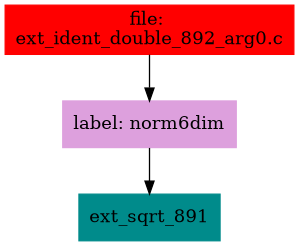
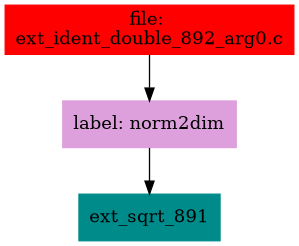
node "label: norm6dim": label "label: norm6dim" -> "label: norm2dim"
